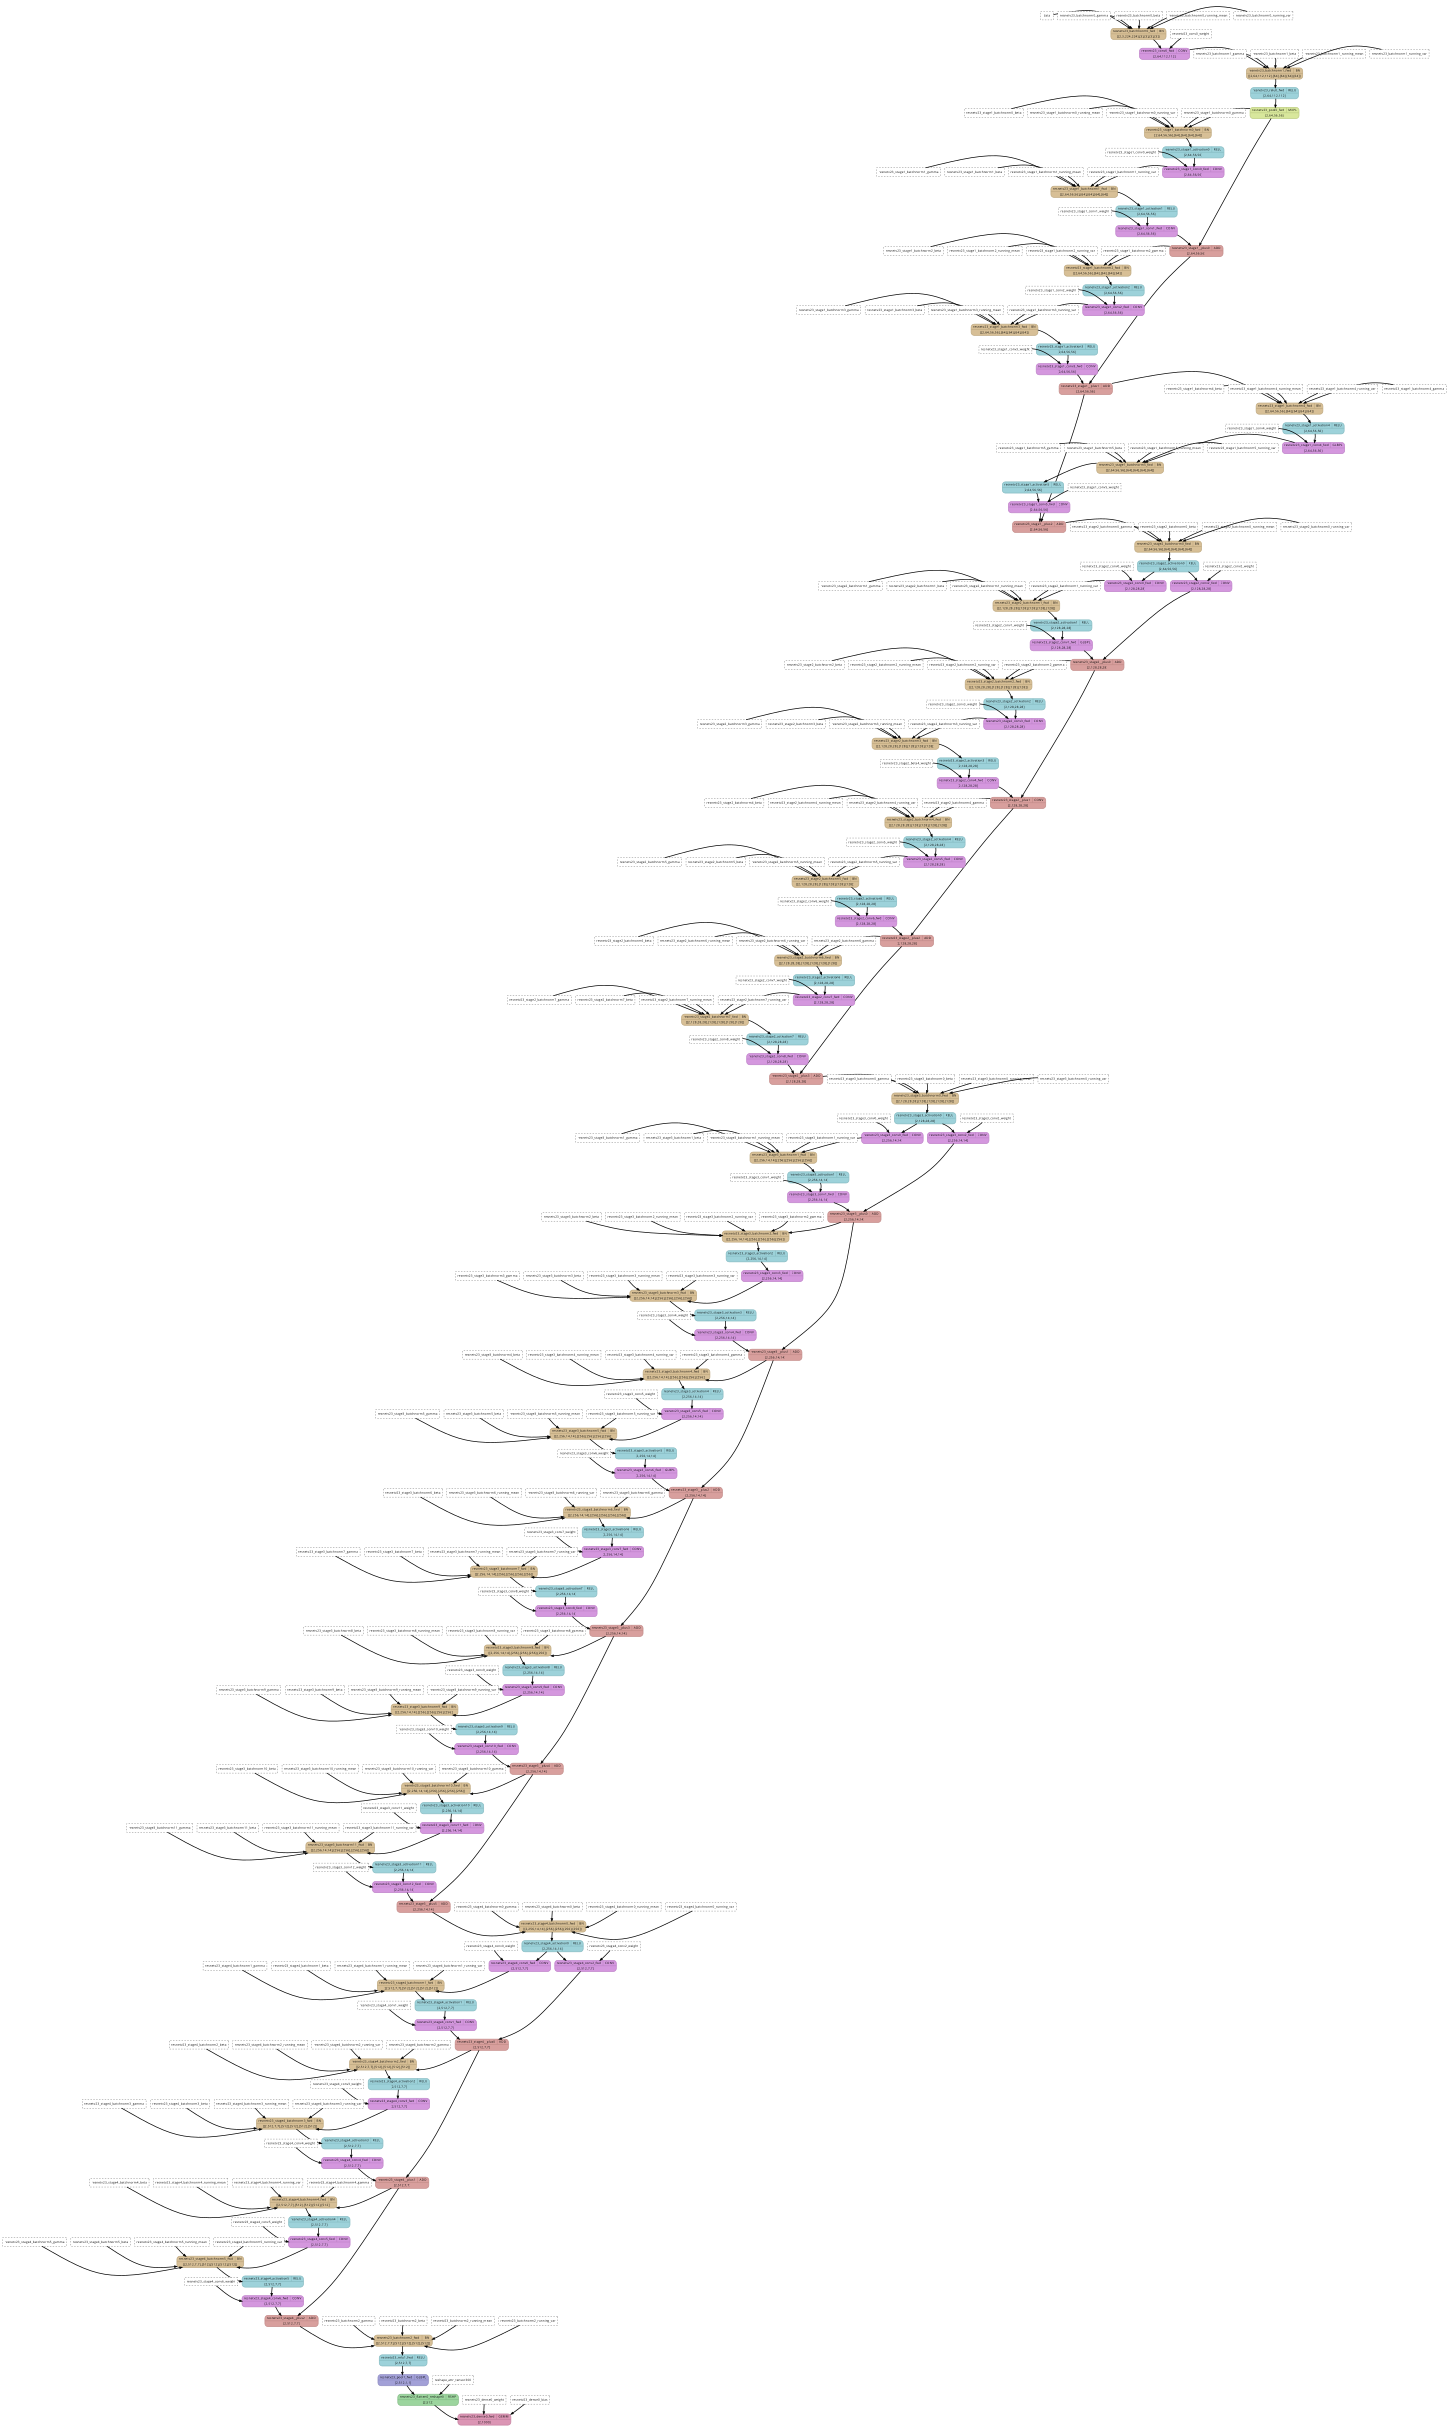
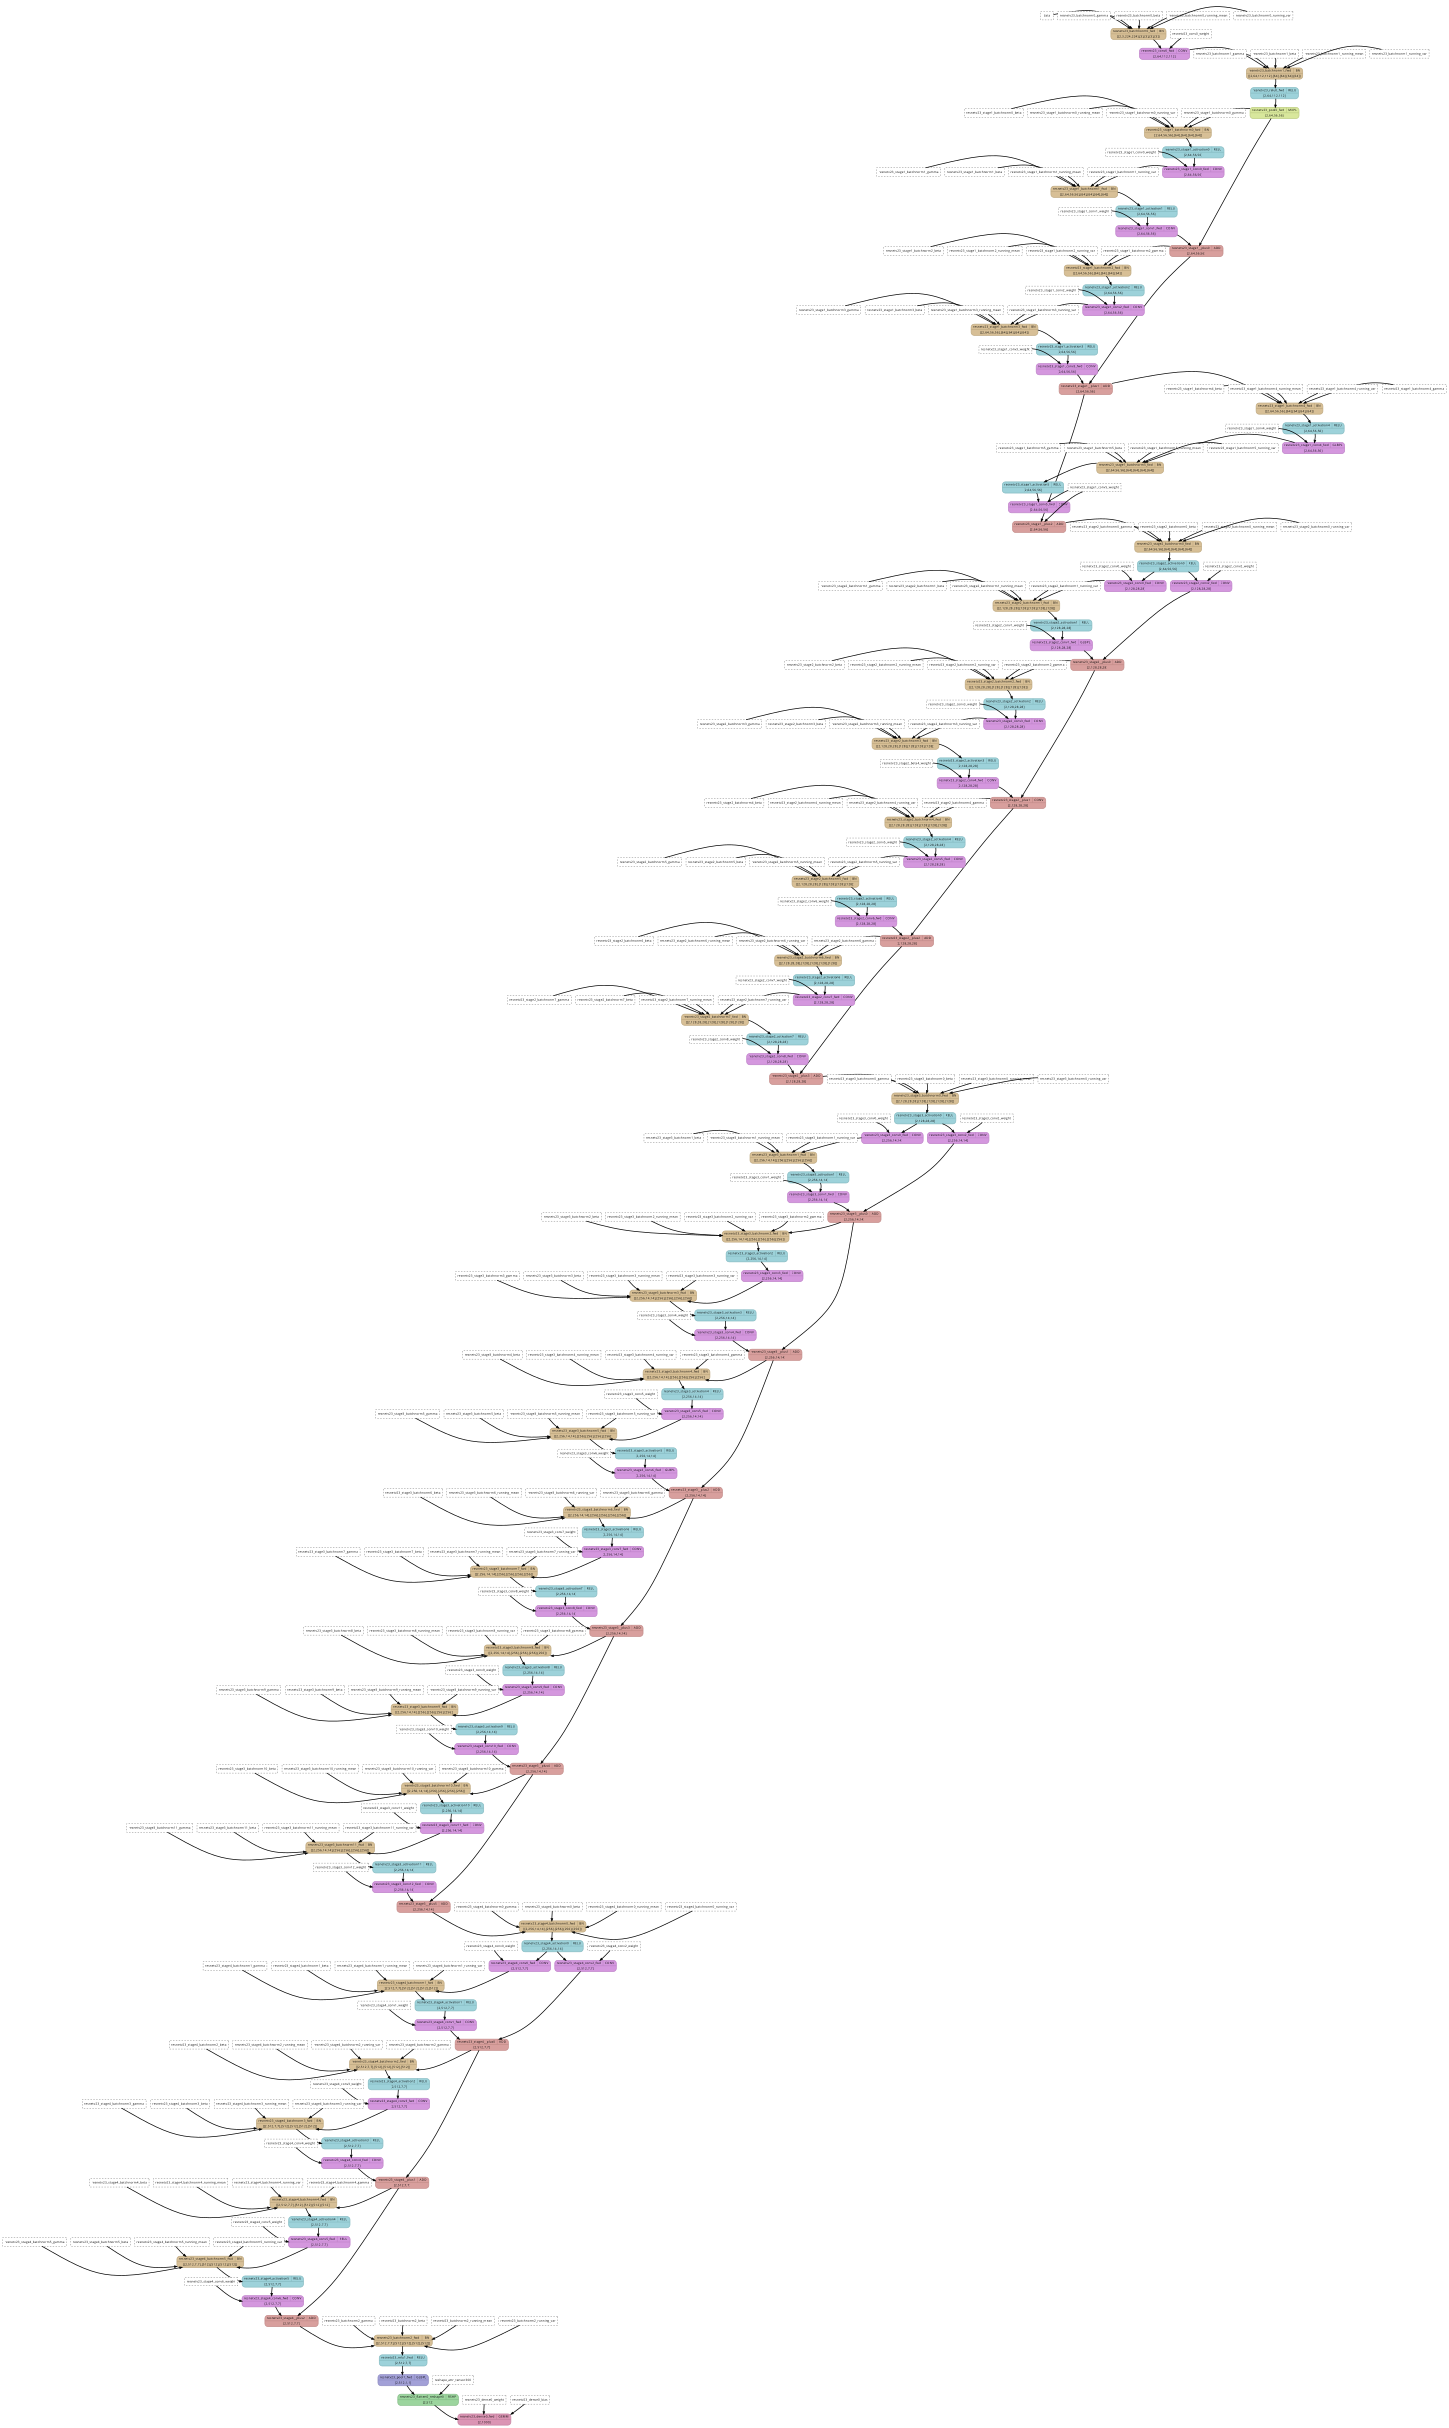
edge "resnetv23_stage1_conv5_fwd" -> "resnetv23_stage1__plus2": now "resnetv23_stage1_conv5_weight" -> "resnetv23_stage1__plus2"
node "resnetv23_stage3_batchnorm1_gamma": removed
node "resnetv23_stage4_conv5_fwd": text "CONV" -> "RELU"
